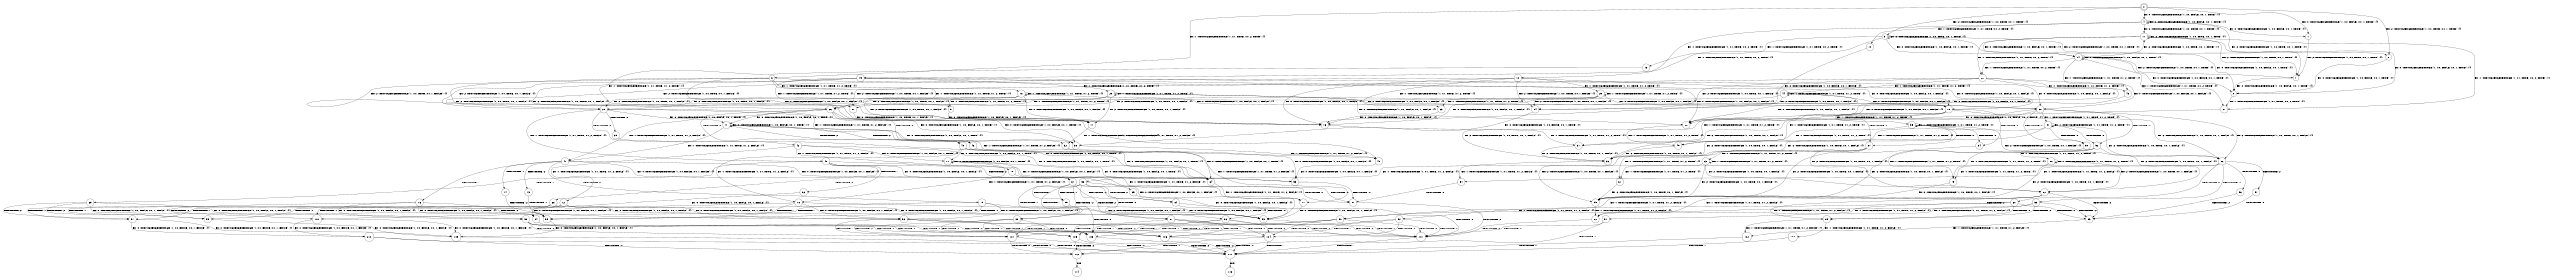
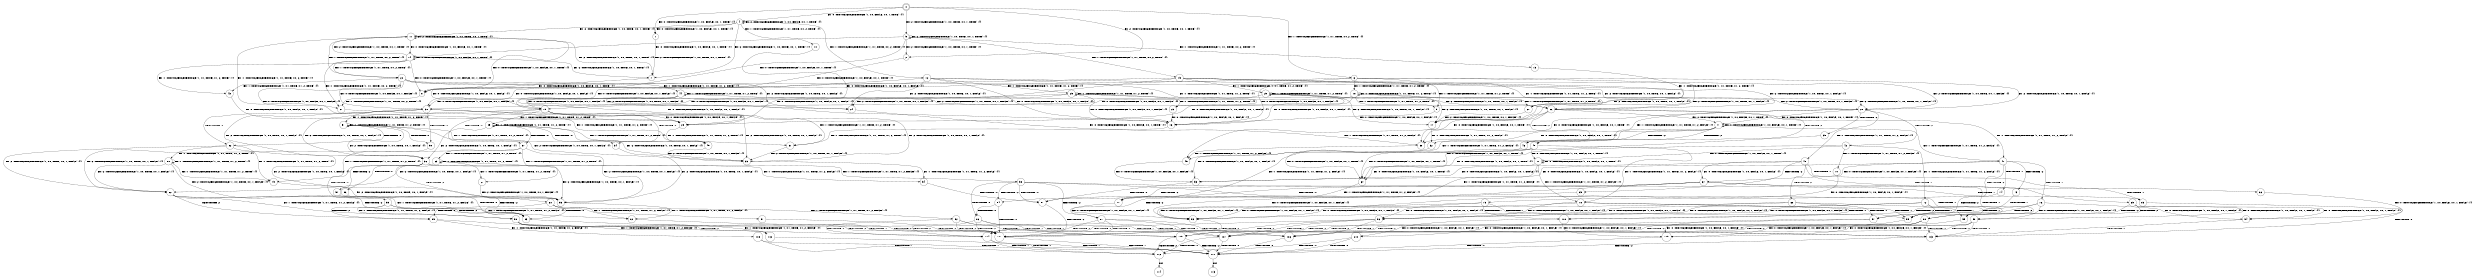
edge "91" -> "112": now "108" -> "112"
